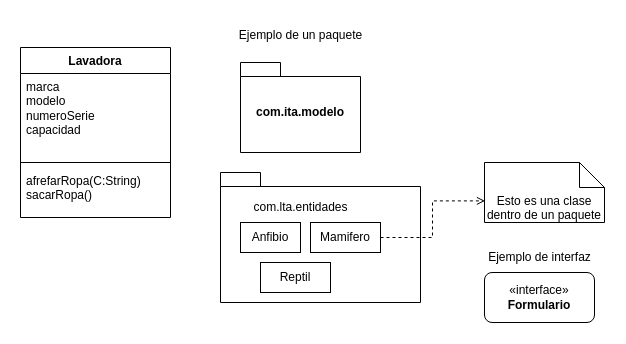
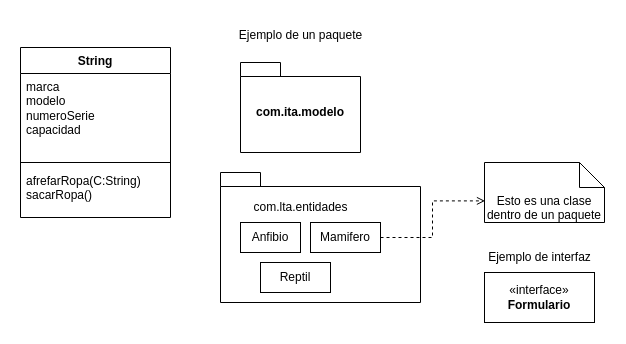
node "Lavadora": label "Lavadora" -> "String"
node "«interface» Formulario": shape rounded rectangle -> rectangle
